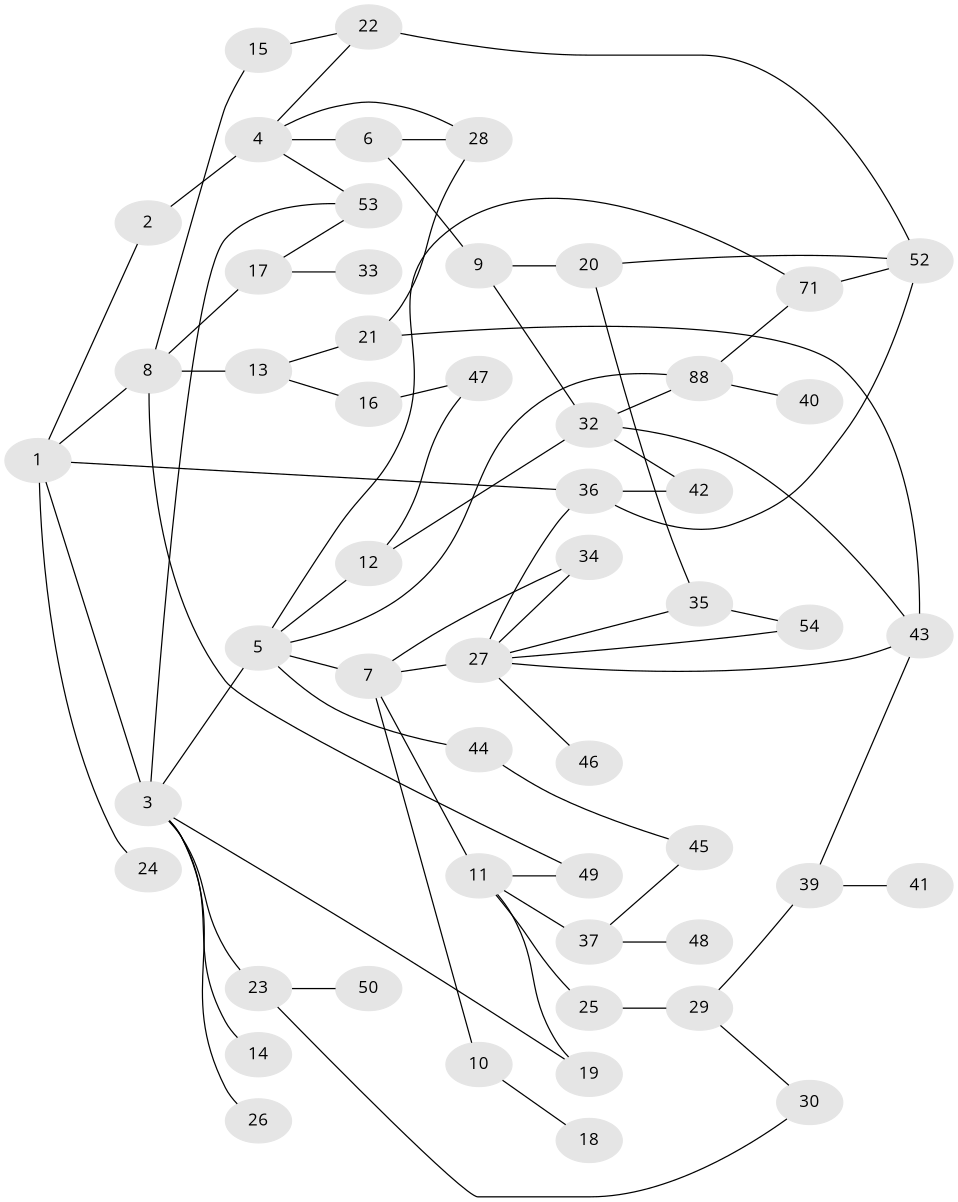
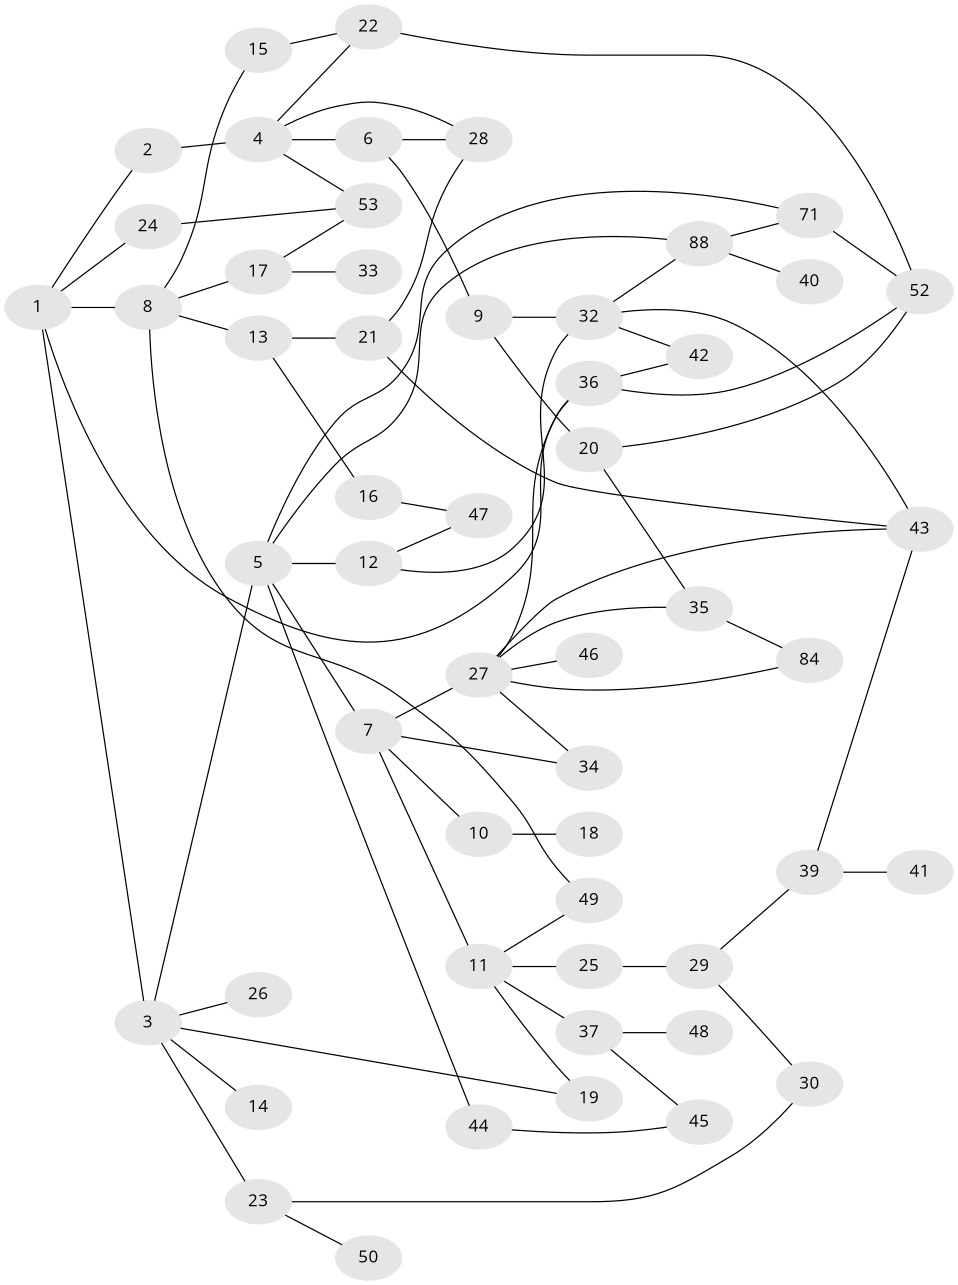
edge "53" -- "3": now "53" -- "24"
node "54": label "54" -> "84"
